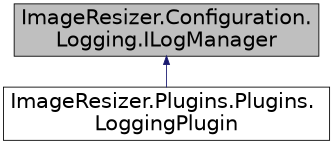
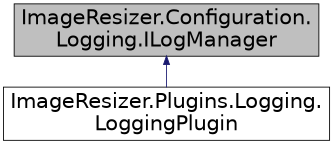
node "ImageResizer.Plugins.Plugins. LoggingPlugin": label "ImageResizer.Plugins.Plugins. LoggingPlugin" -> "ImageResizer.Plugins.Logging. LoggingPlugin"
